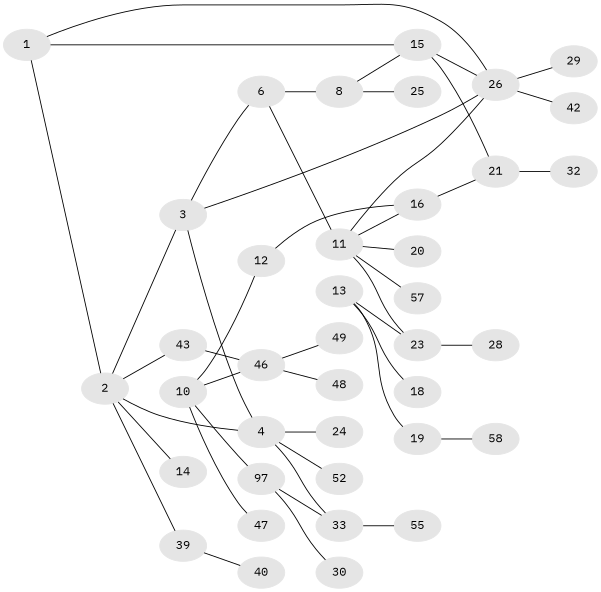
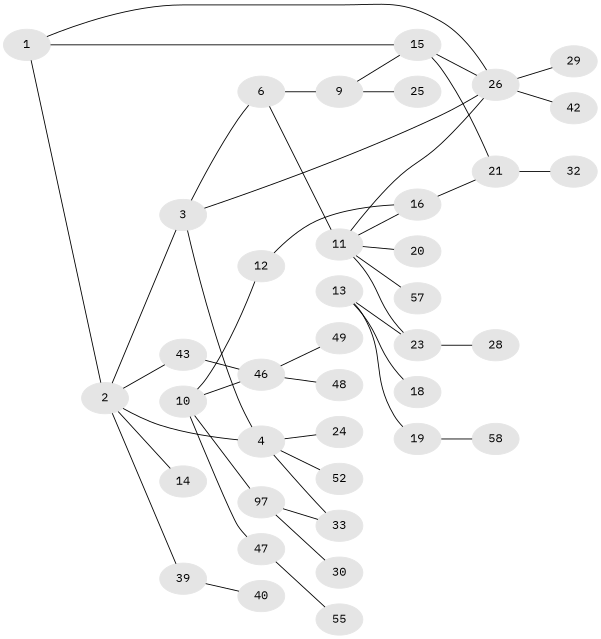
node "8": label "8" -> "9"
edge "33" -- "55": now "47" -- "55"
